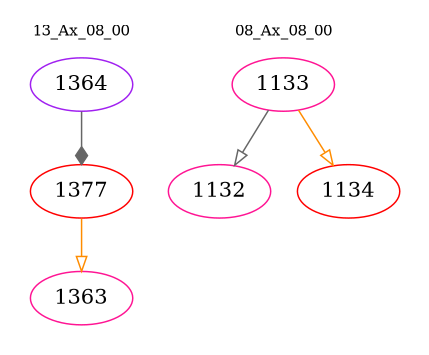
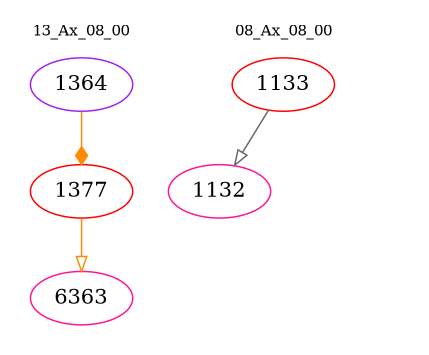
node "1133": color deeppink -> red
edge "1364" -> "1377": color gray40 -> darkorange
node "1134": removed
node "1363": label "1363" -> "6363"
